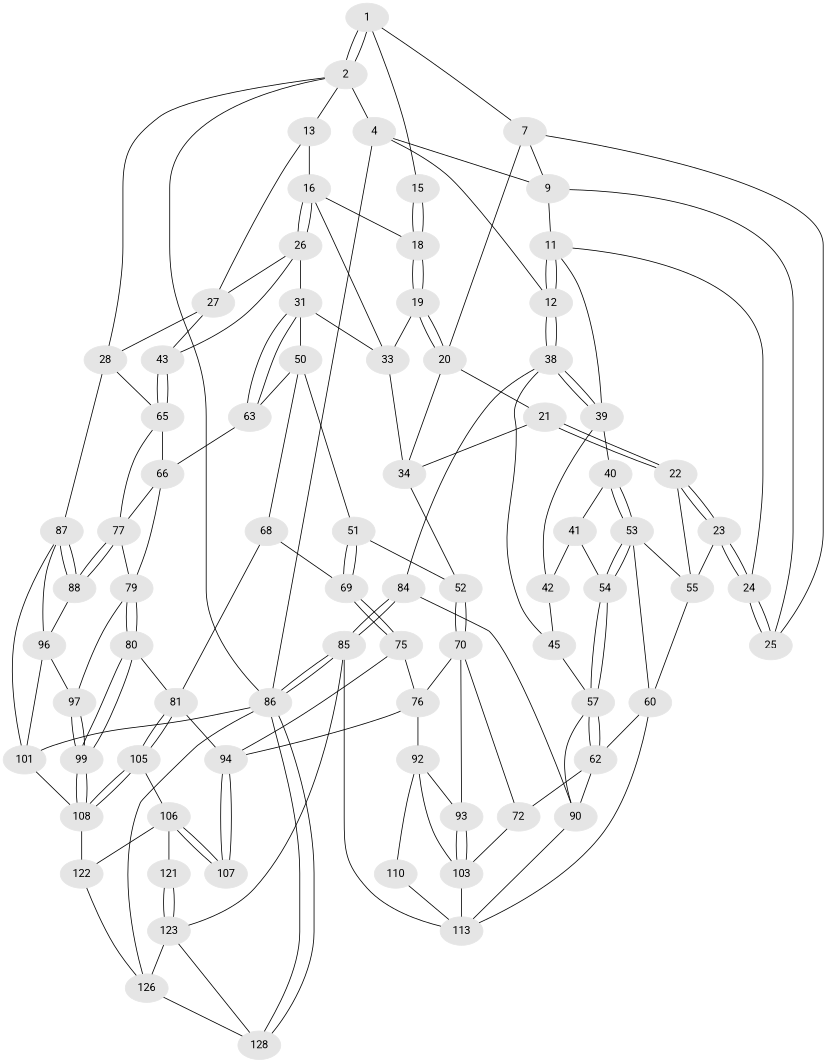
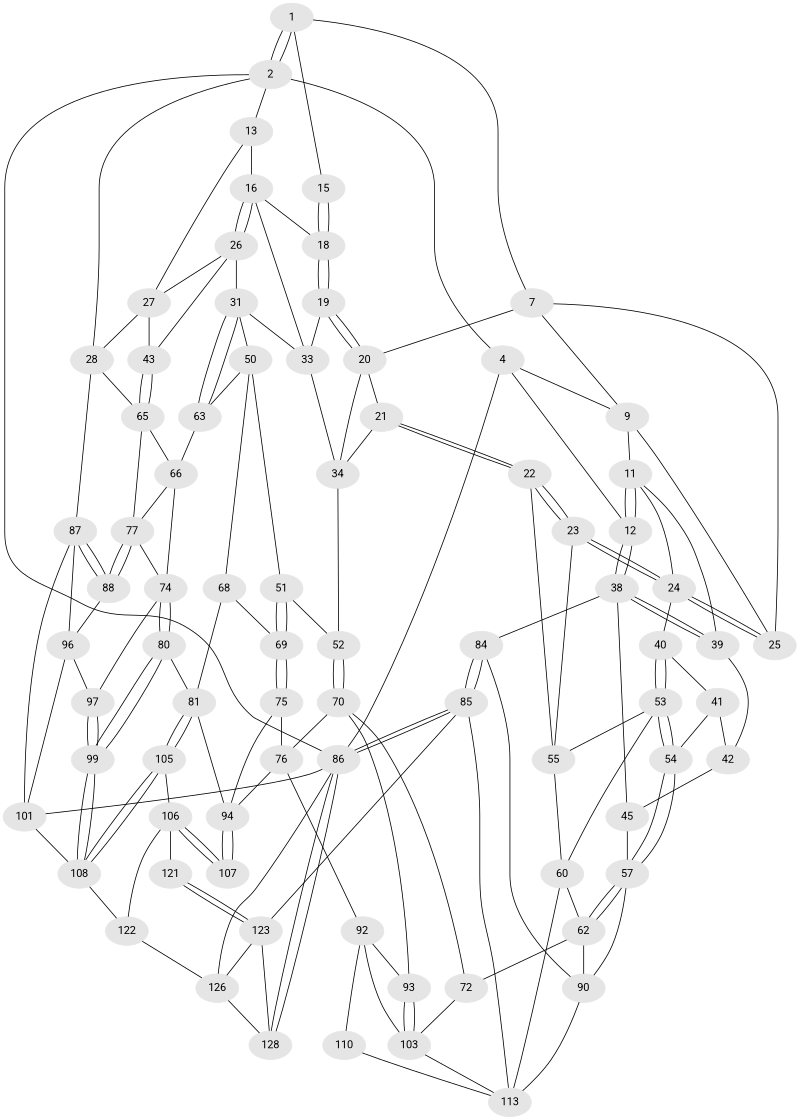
edge "39" -- "40": now "24" -- "40"
node "79": label "79" -> "74"
